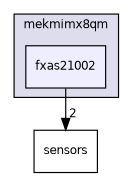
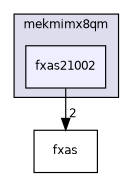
node "sensors": label "sensors" -> "fxas"
